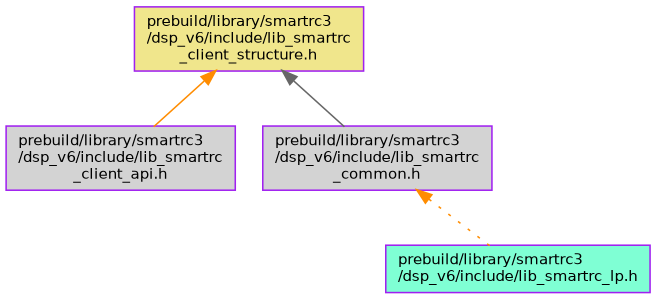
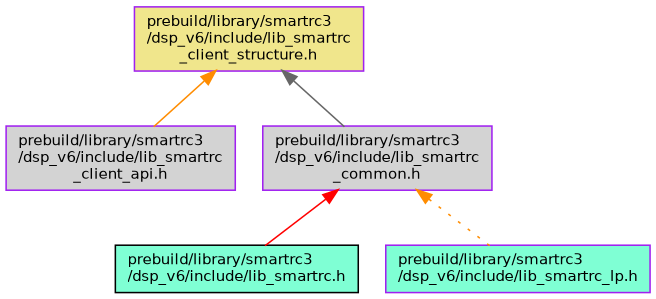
node "prebuild/library/smartrc3 /dsp_v6/include/lib_smartrc.h": added
